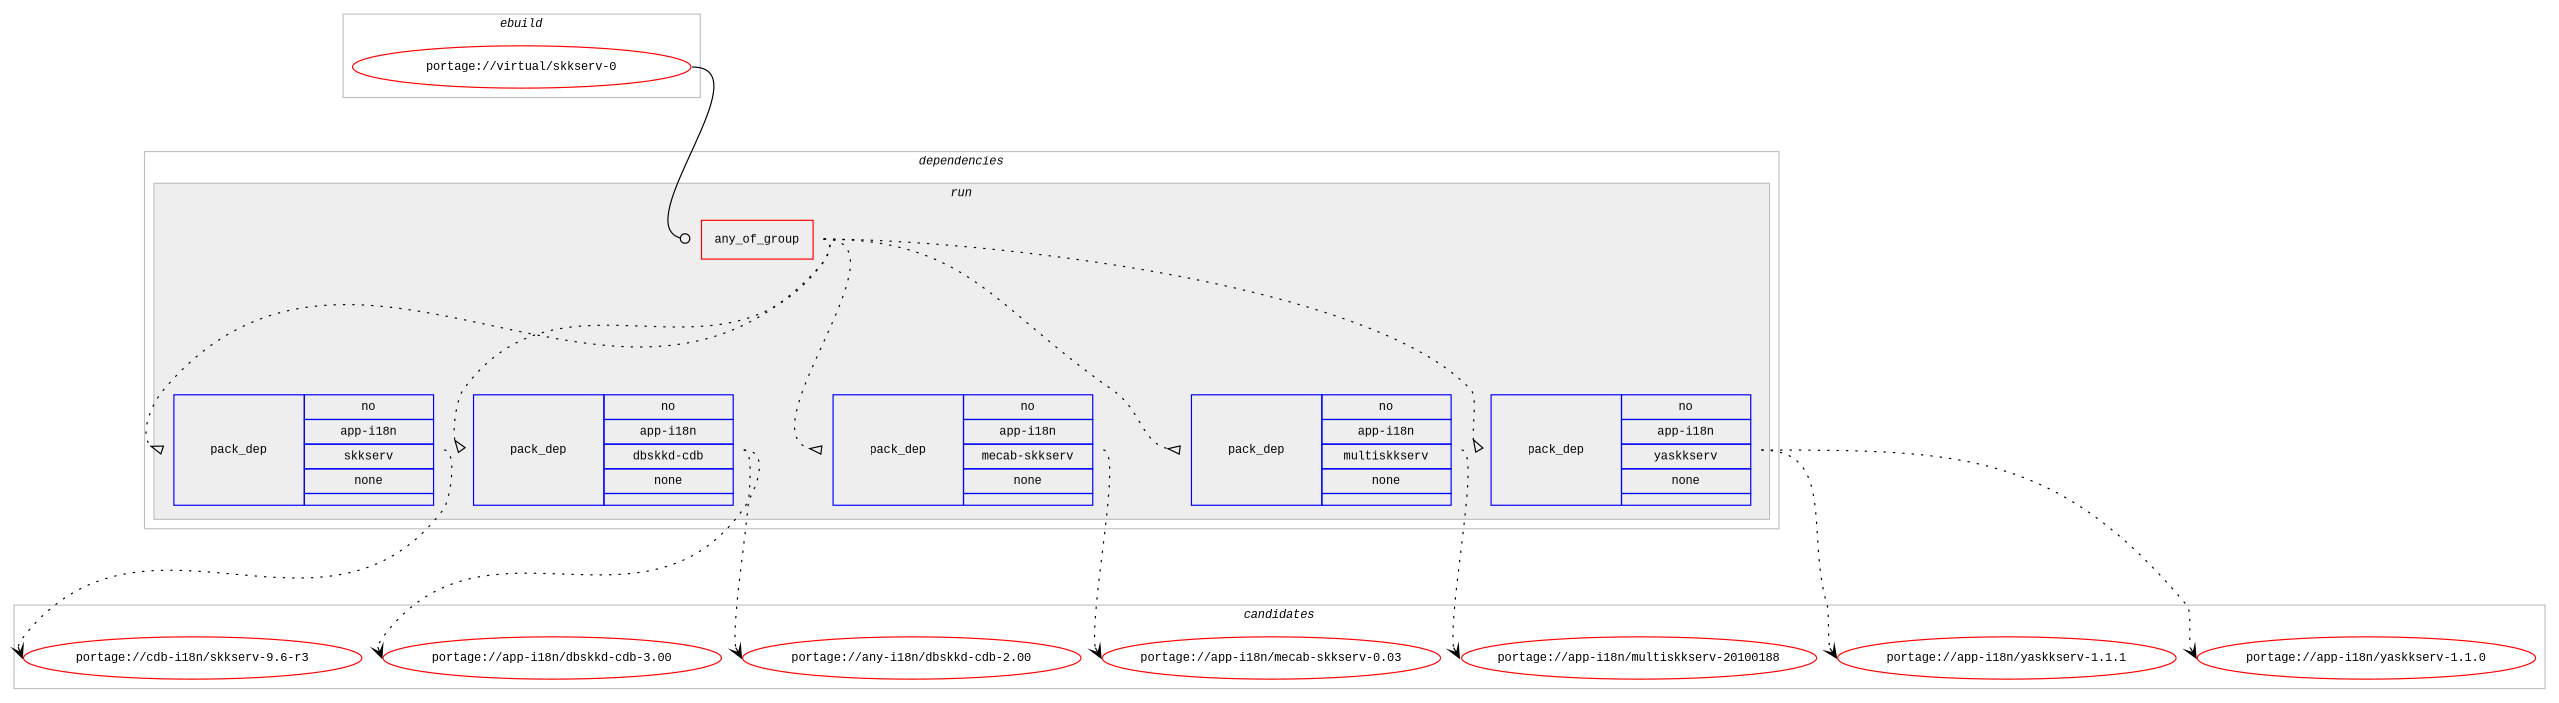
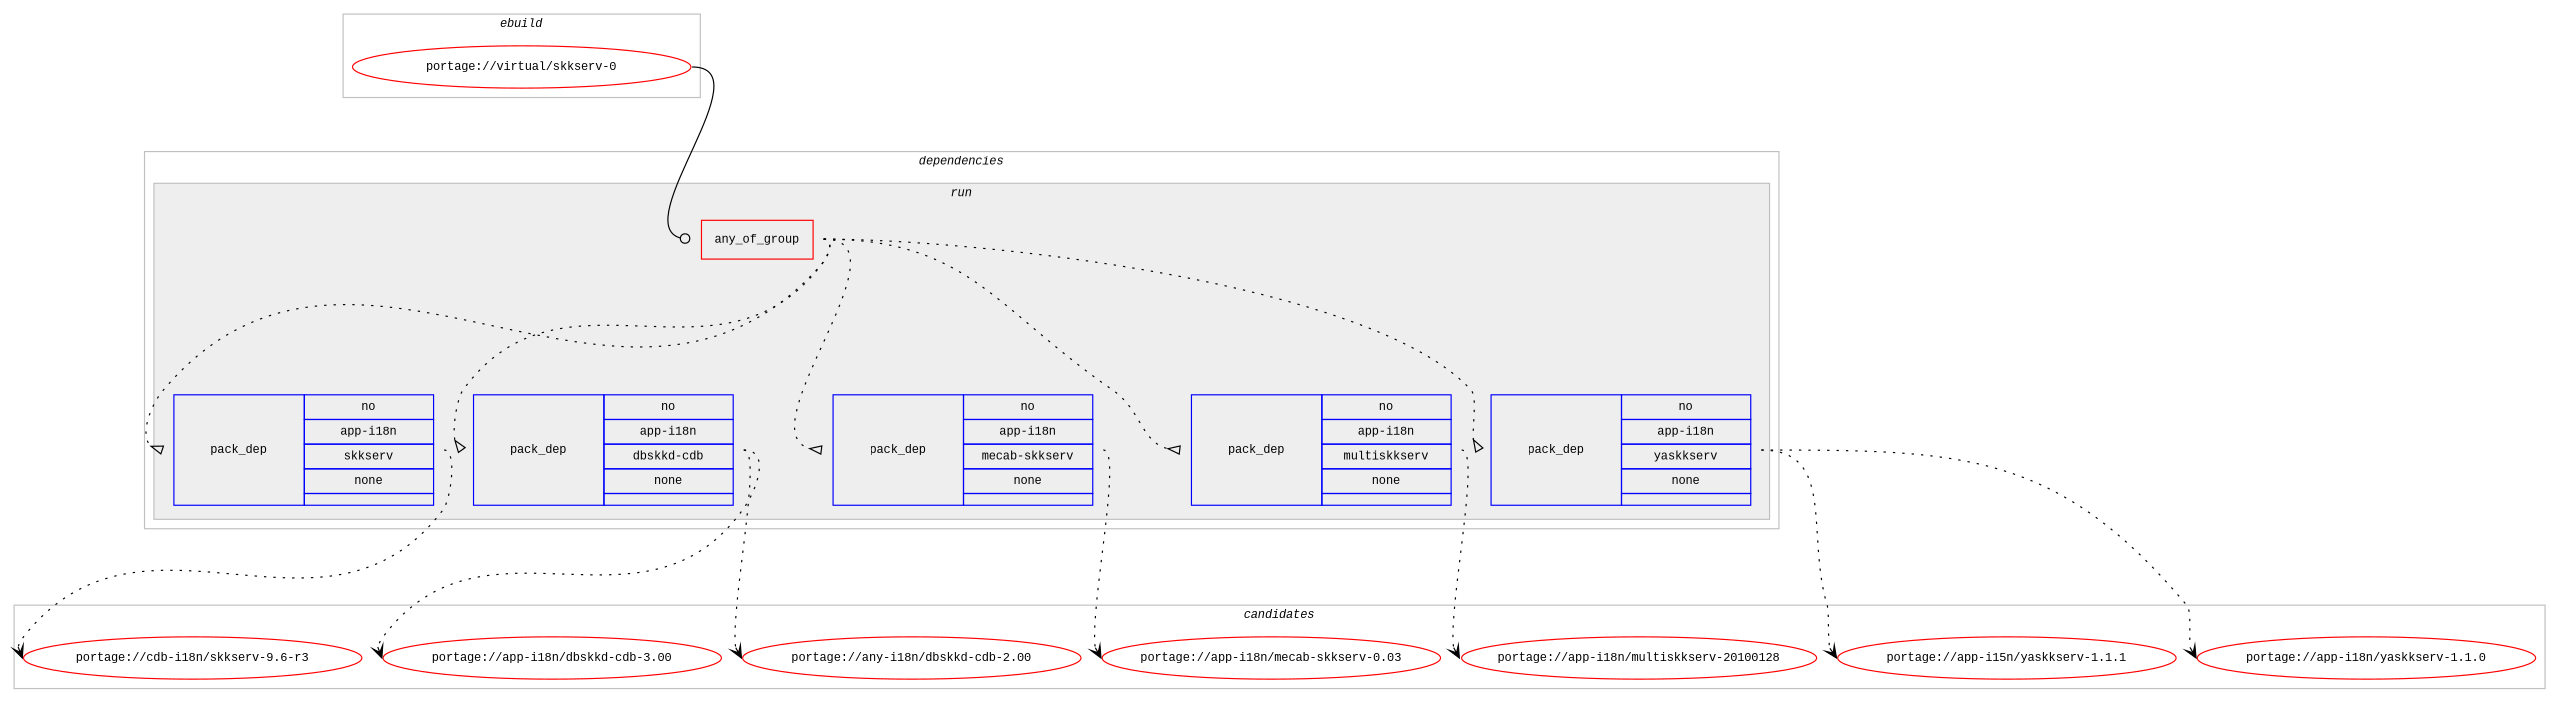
node "portage://app-i18n/multiskkserv-20100188": label "portage://app-i18n/multiskkserv-20100188" -> "portage://app-i18n/multiskkserv-20100128"
node "portage://app-i18n/yaskkserv-1.1.1": label "portage://app-i18n/yaskkserv-1.1.1" -> "portage://app-i15n/yaskkserv-1.1.1"
